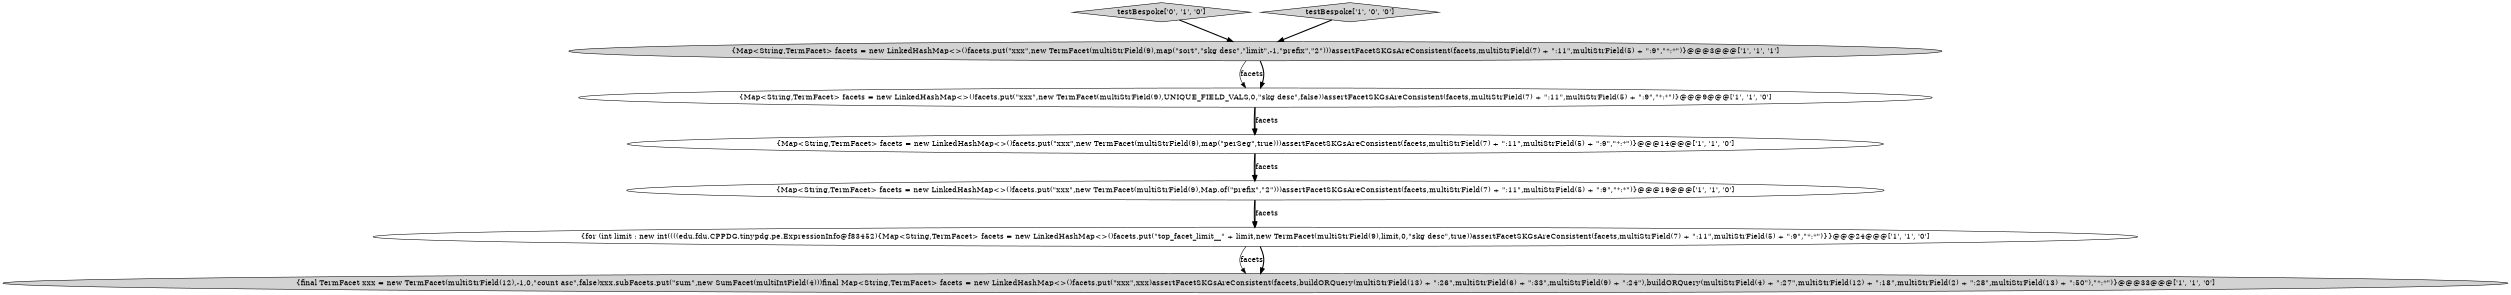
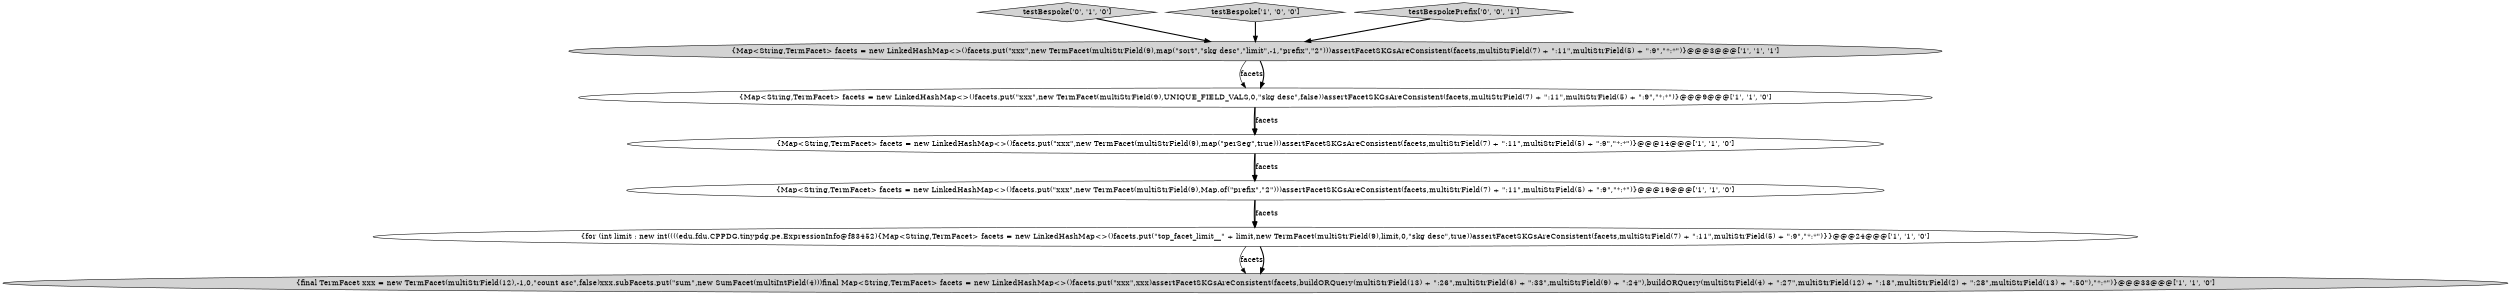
node "testBespokePrefix['0', '0', '1']": added
